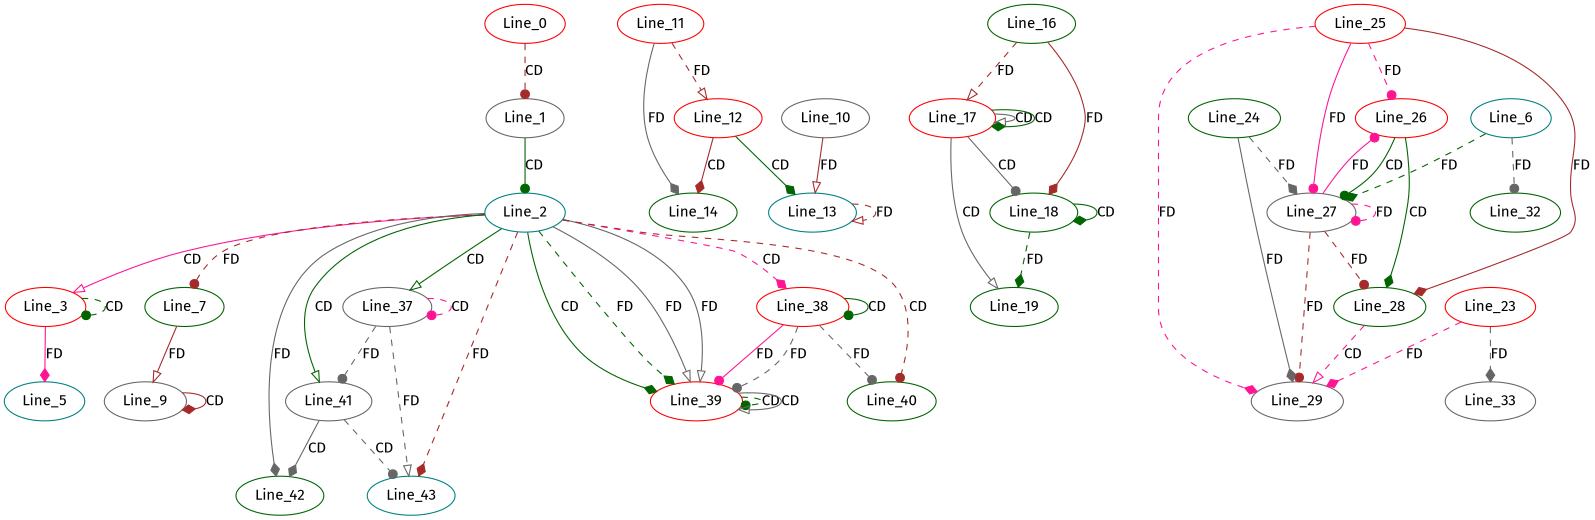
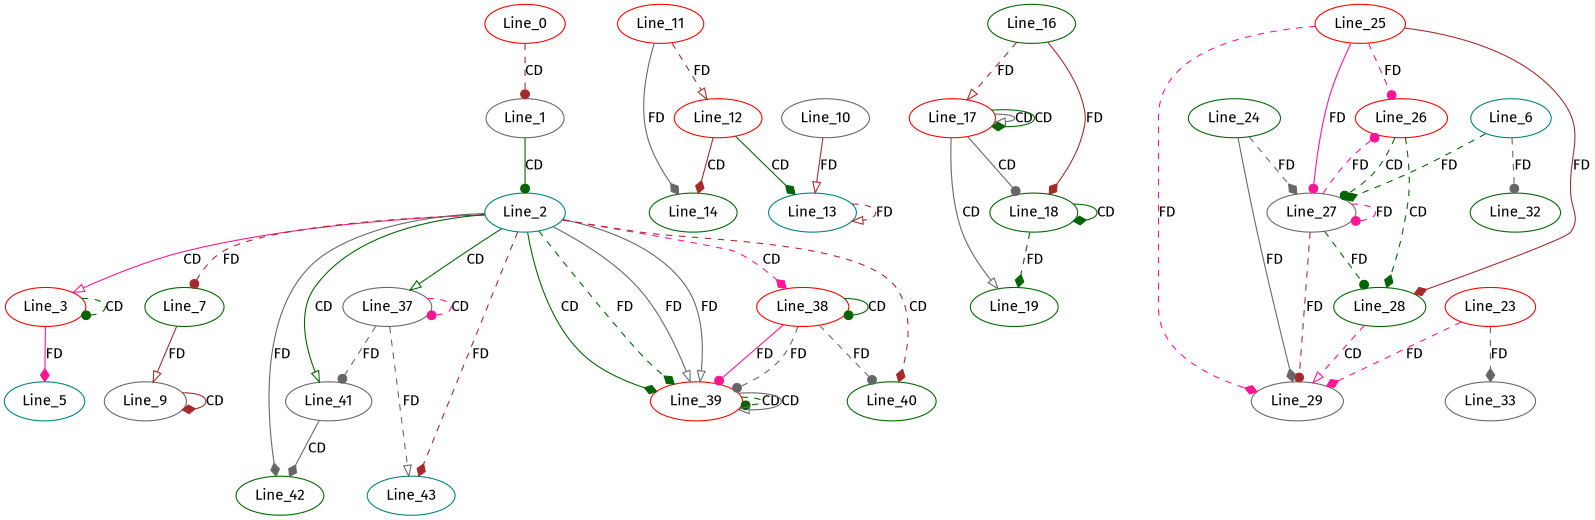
edge "Line_27" -> "Line_26": style solid -> dashed
edge "Line_26" -> "Line_27": style solid -> dashed
edge "Line_26" -> "Line_28": style solid -> dashed
edge "Line_2" -> "Line_40": arrowhead dot -> diamond
edge "Line_27" -> "Line_28": color brown -> darkgreen
edge "Line_41" -> "Line_43": removed, label "CD"
